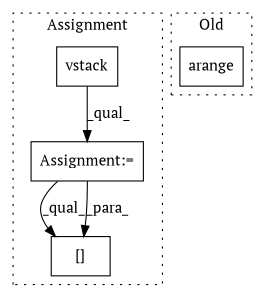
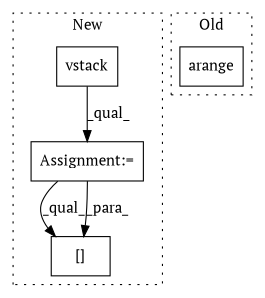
cluster "Assignment": label "Assignment" -> "New"
